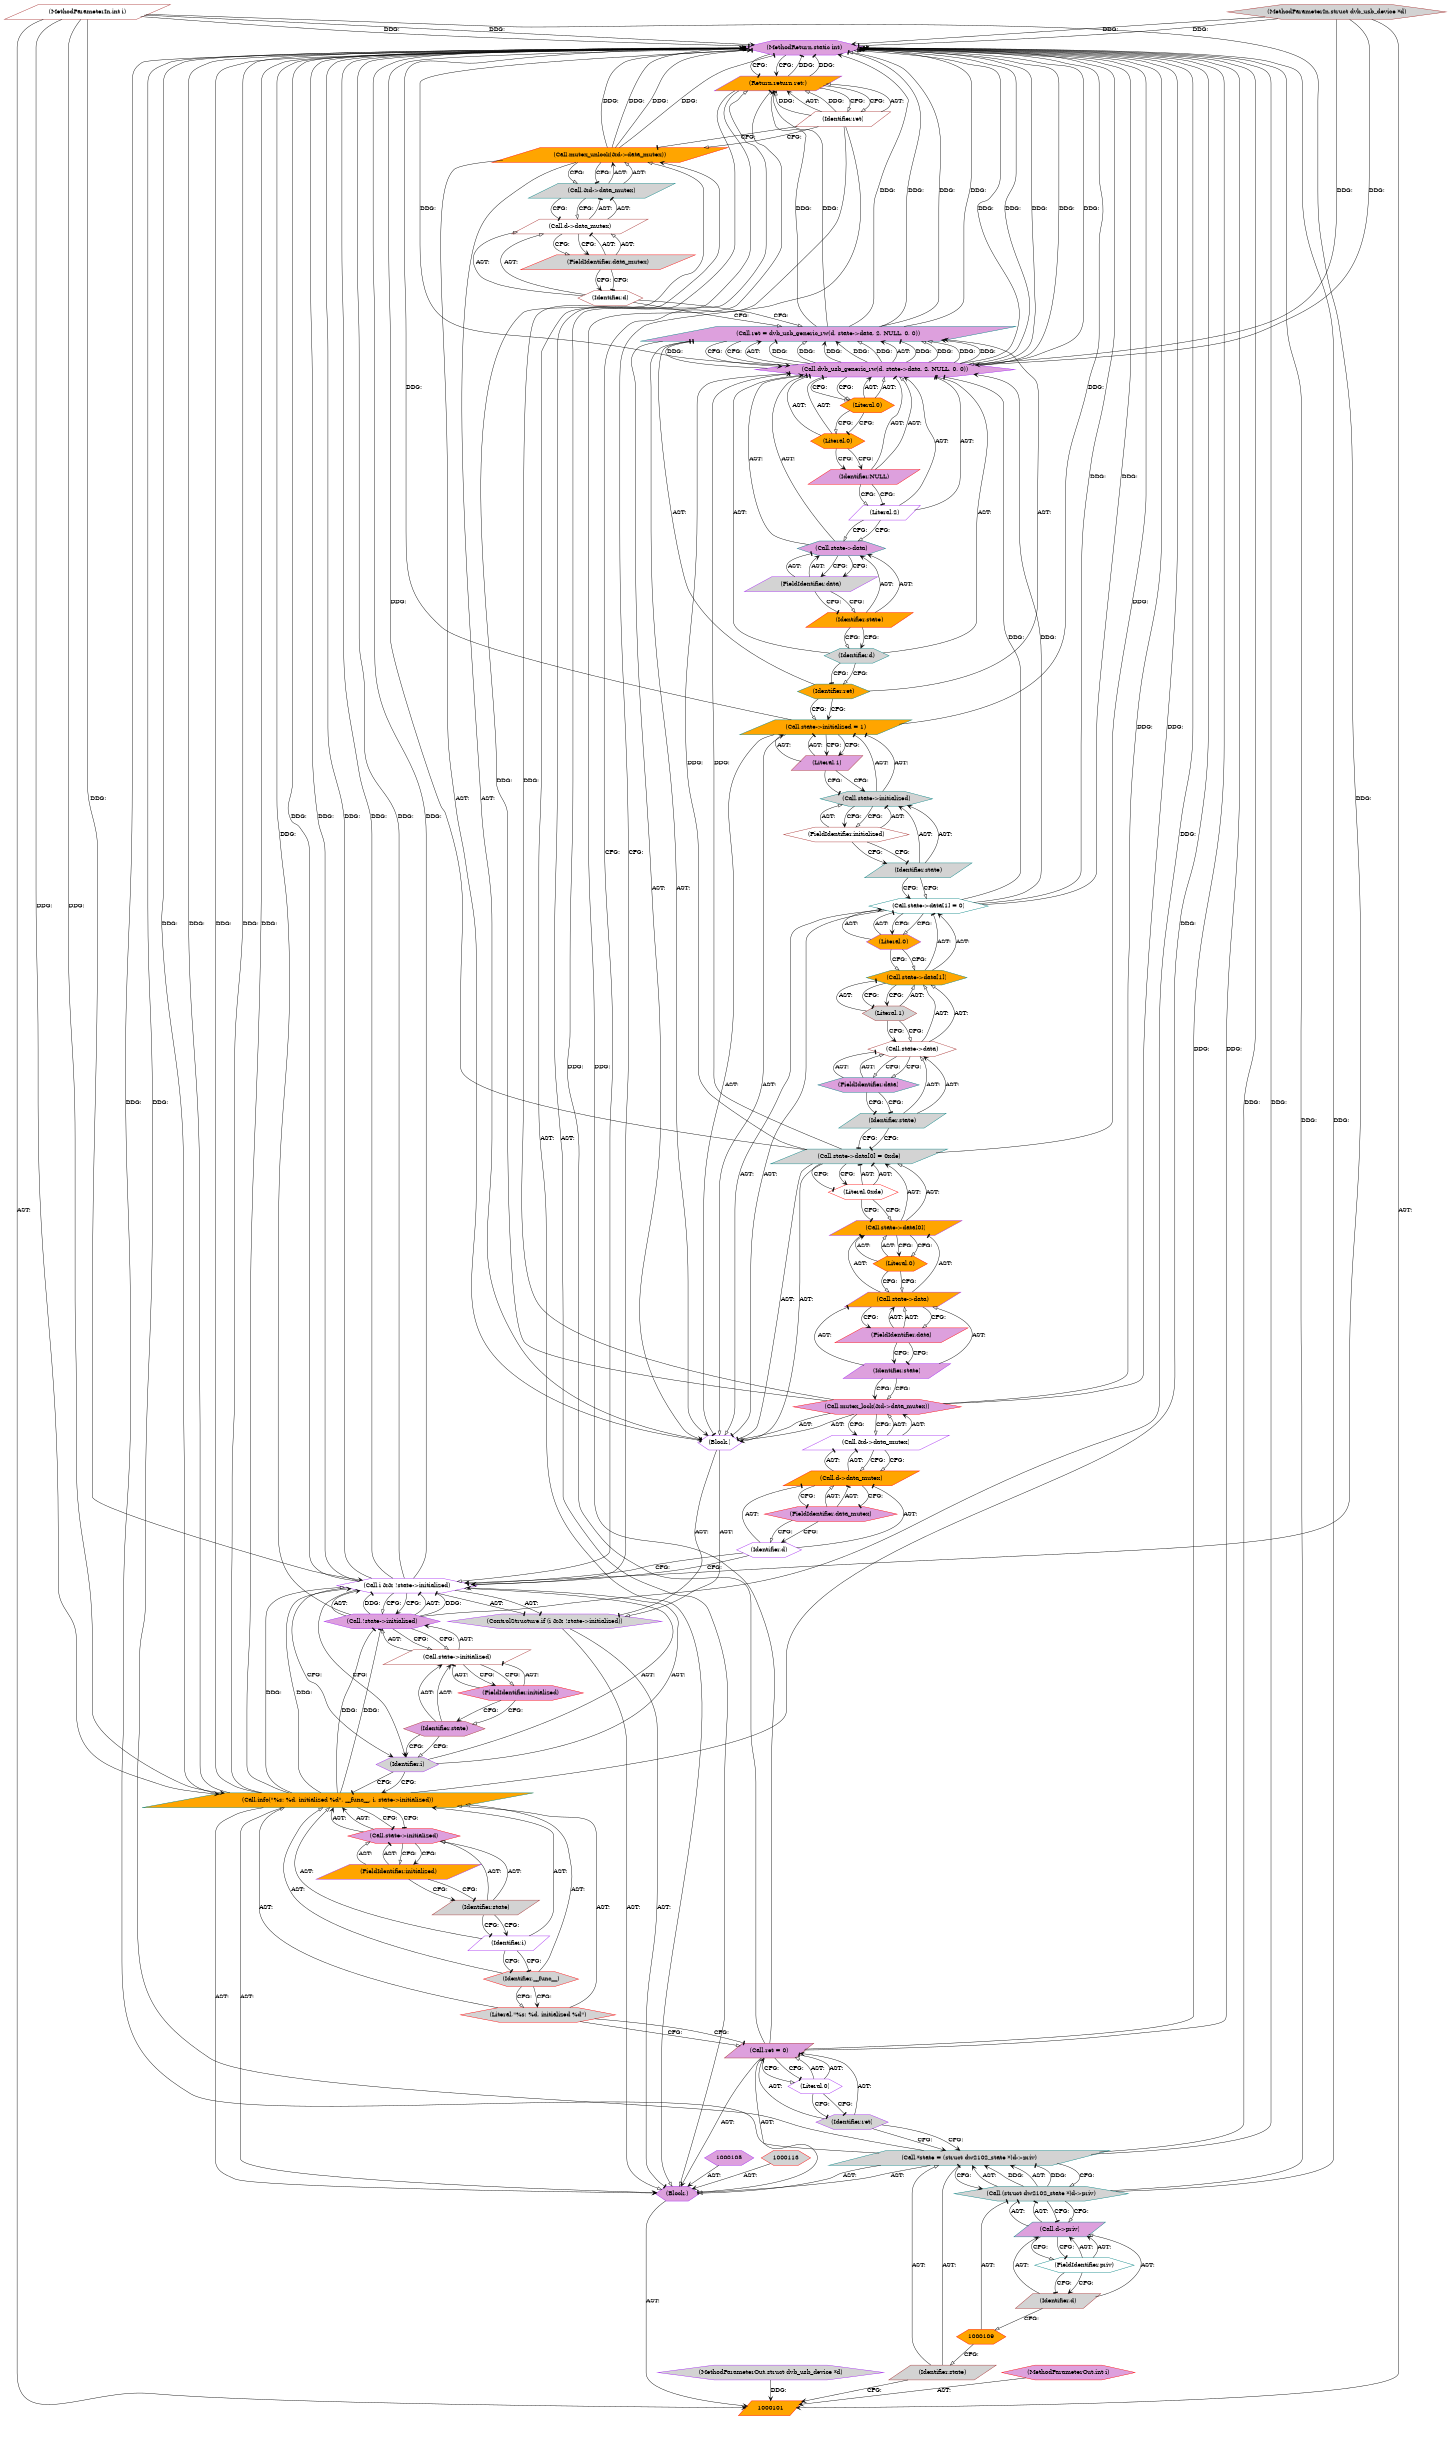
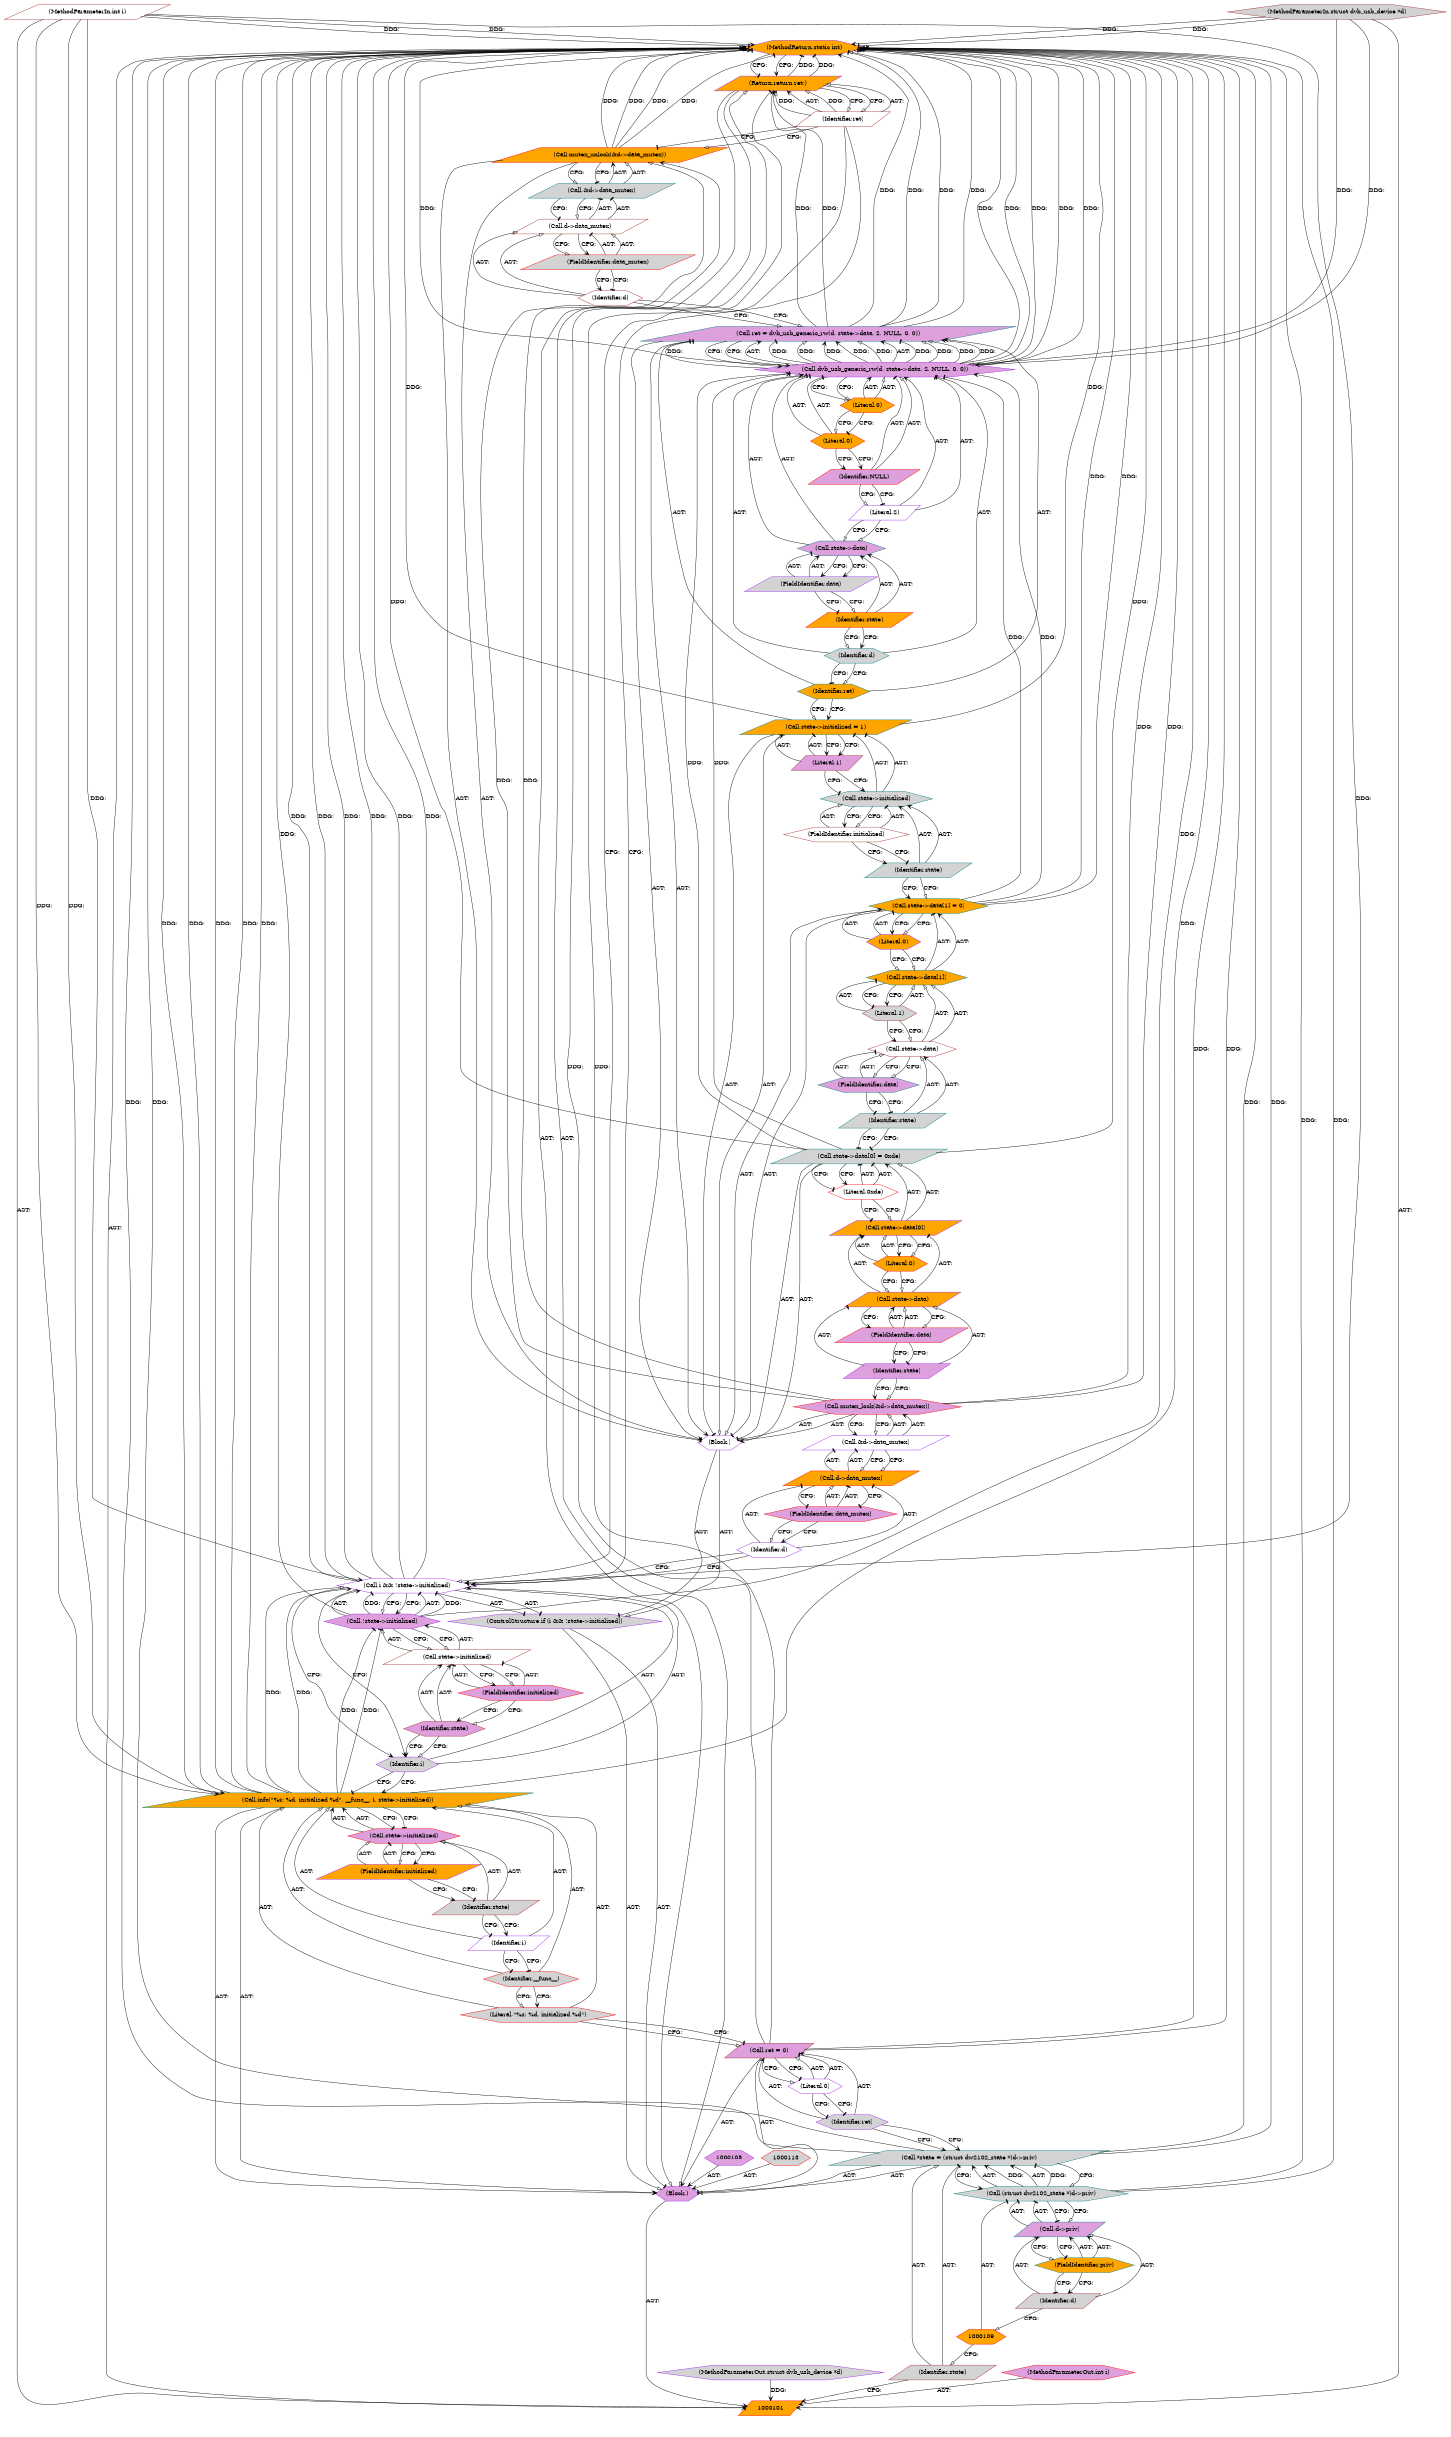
node "(MethodReturn,static int)": fillcolor plum -> orange
node "(Call,state->data[1] = 0)": fillcolor white -> orange
edge "(MethodReturn,static int)" -> "1000101": added, label "AST:"
node "(FieldIdentifier,priv)": fillcolor white -> orange
